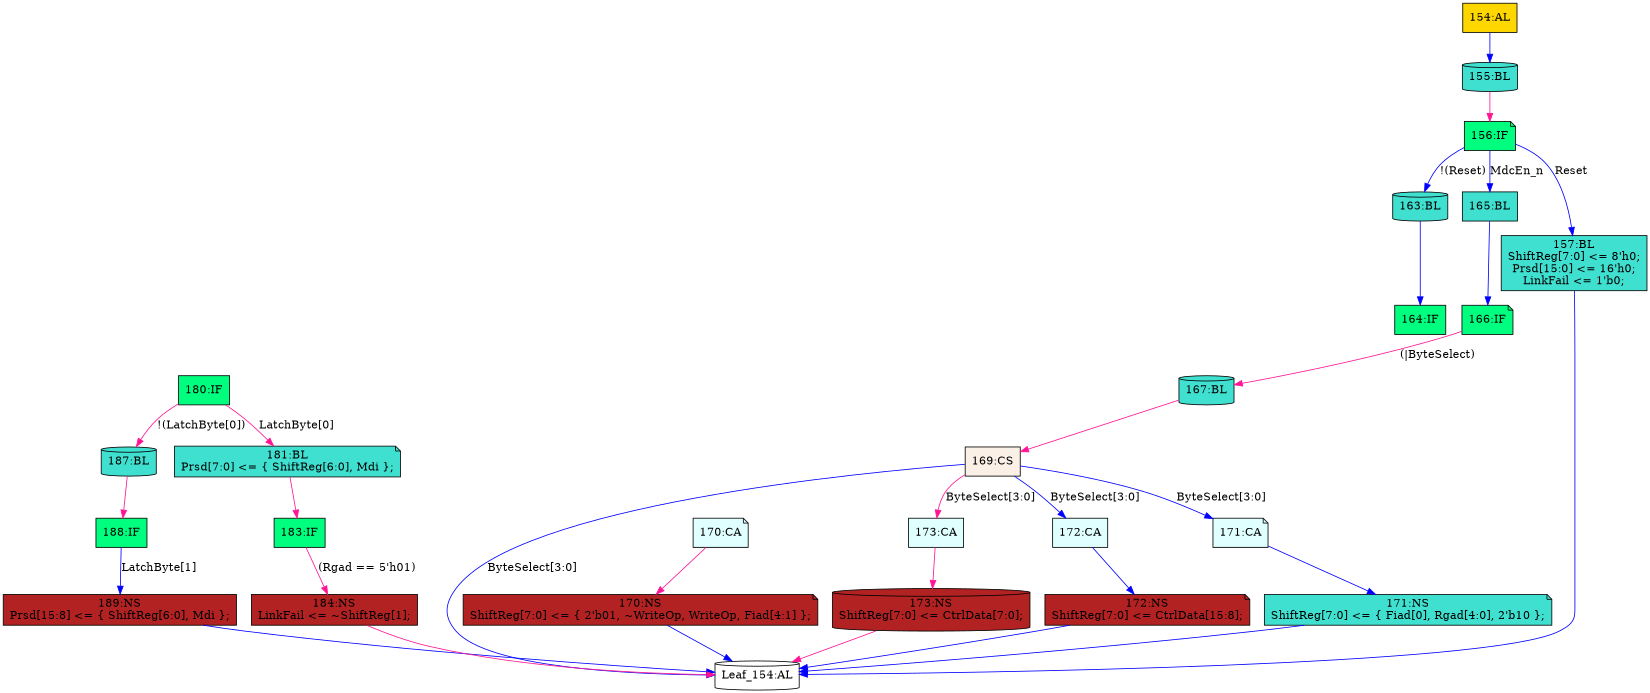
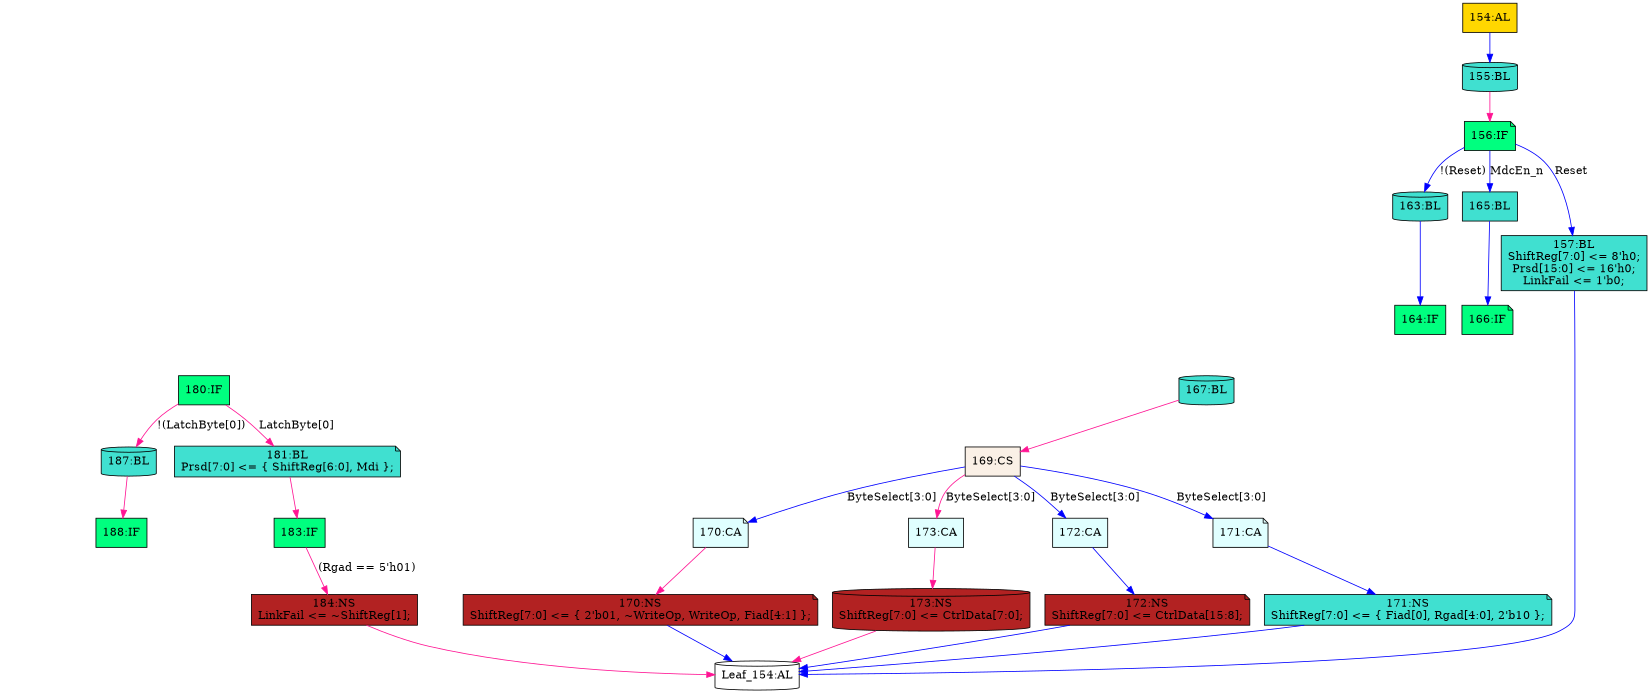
edge "166:IF" -> "167:BL": removed, label "(|ByteSelect)"
edge "169:CS" -> "Leaf_154:AL": now "169:CS" -> "170:CA"
node "189:NS Prsd[15:8] <= { ShiftReg[6:0], Mdi };": removed
